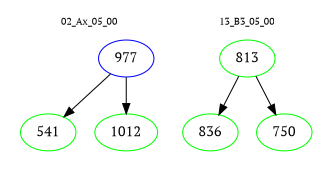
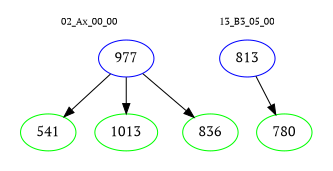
cluster "02_Ax_05_00": label "02_Ax_05_00" -> "02_Ax_00_00"
node "813": color green -> blue
edge "813" -> "836": now "977" -> "836"
node "1012": label "1012" -> "1013"
node "750": label "750" -> "780"
